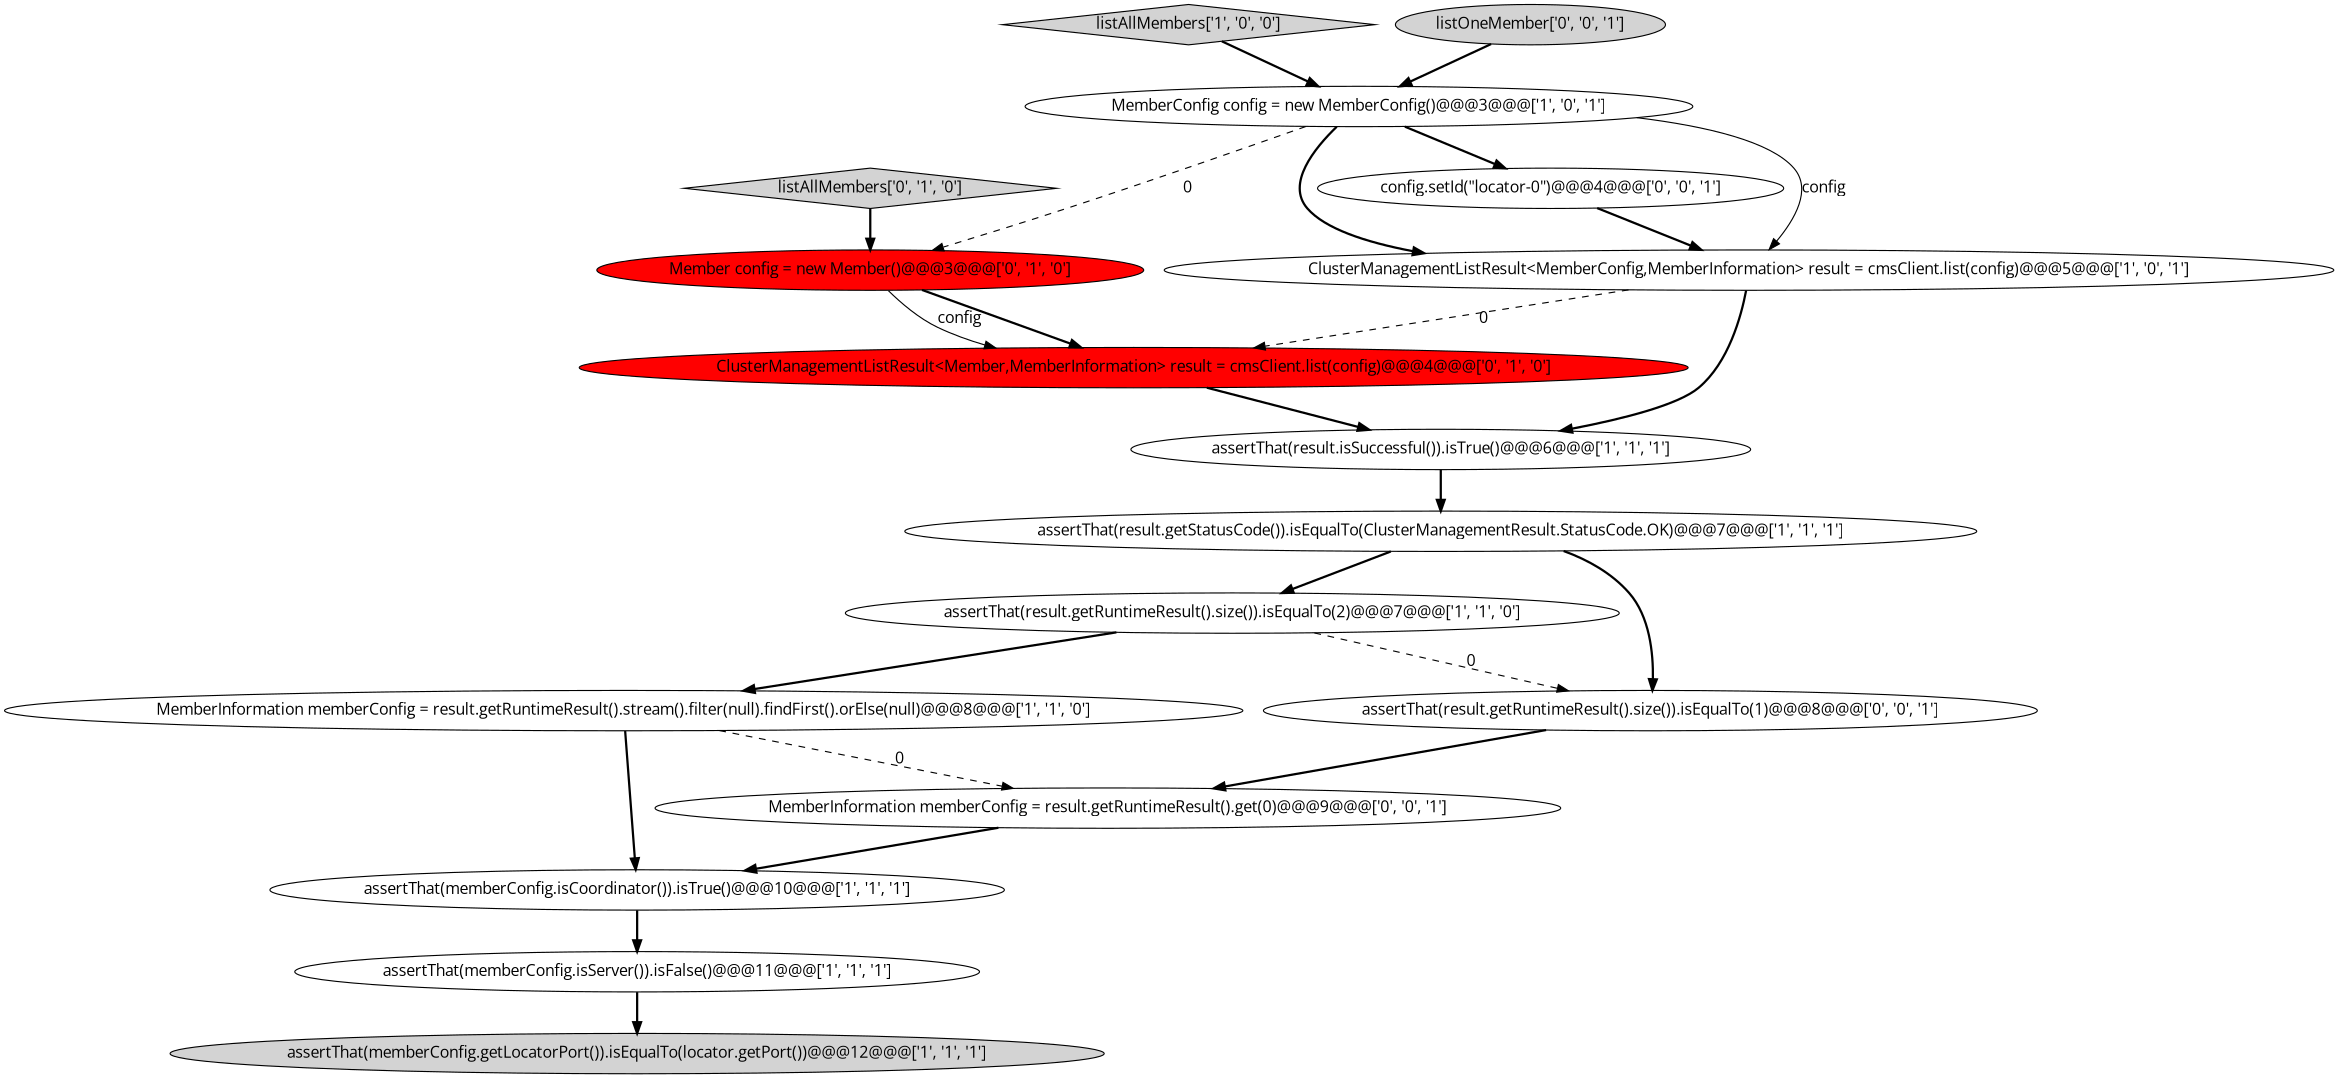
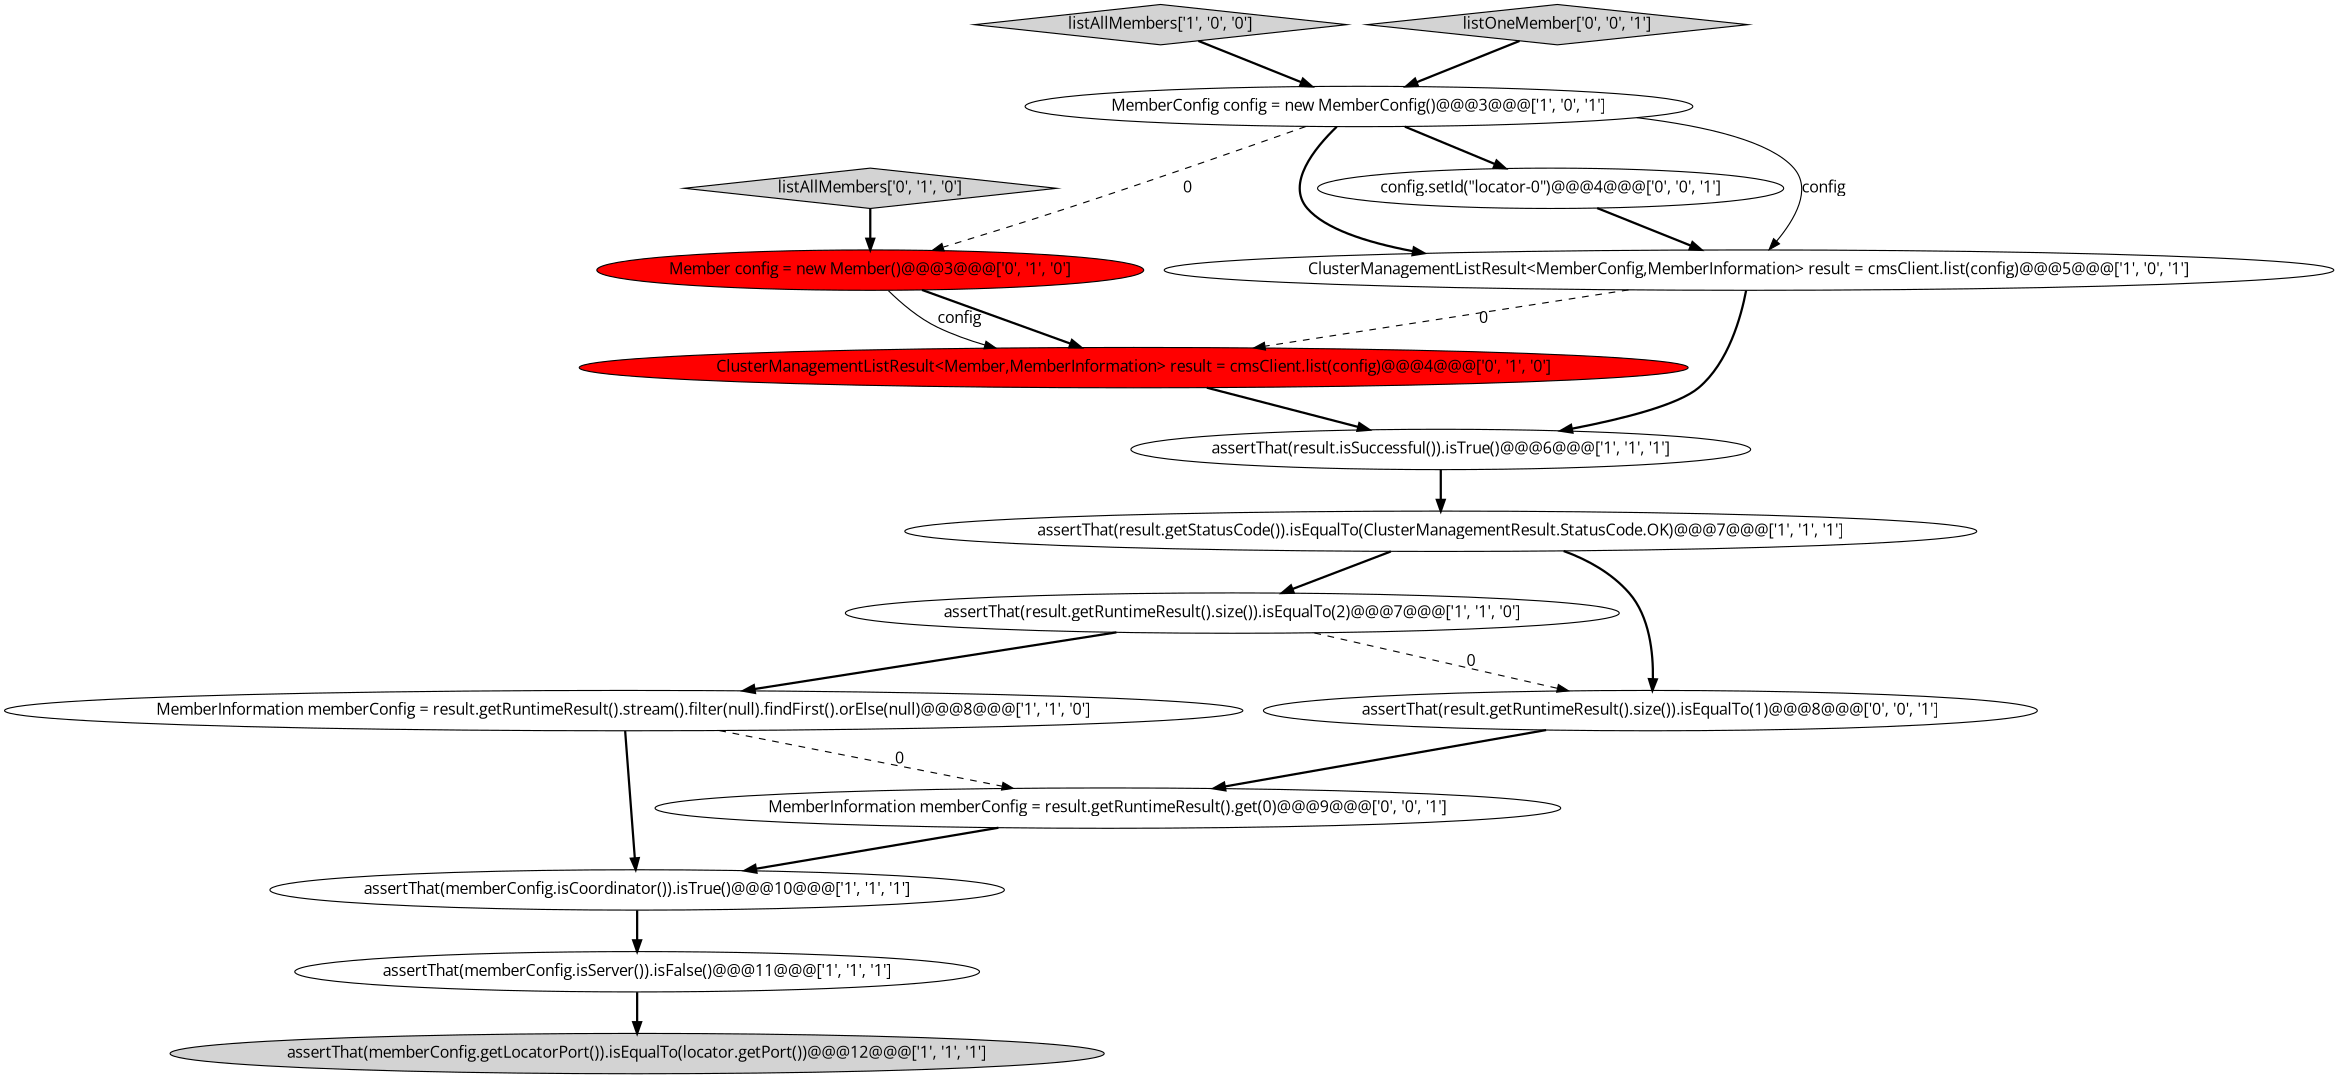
node "listOneMember['0', '0', '1']": shape ellipse -> diamond
